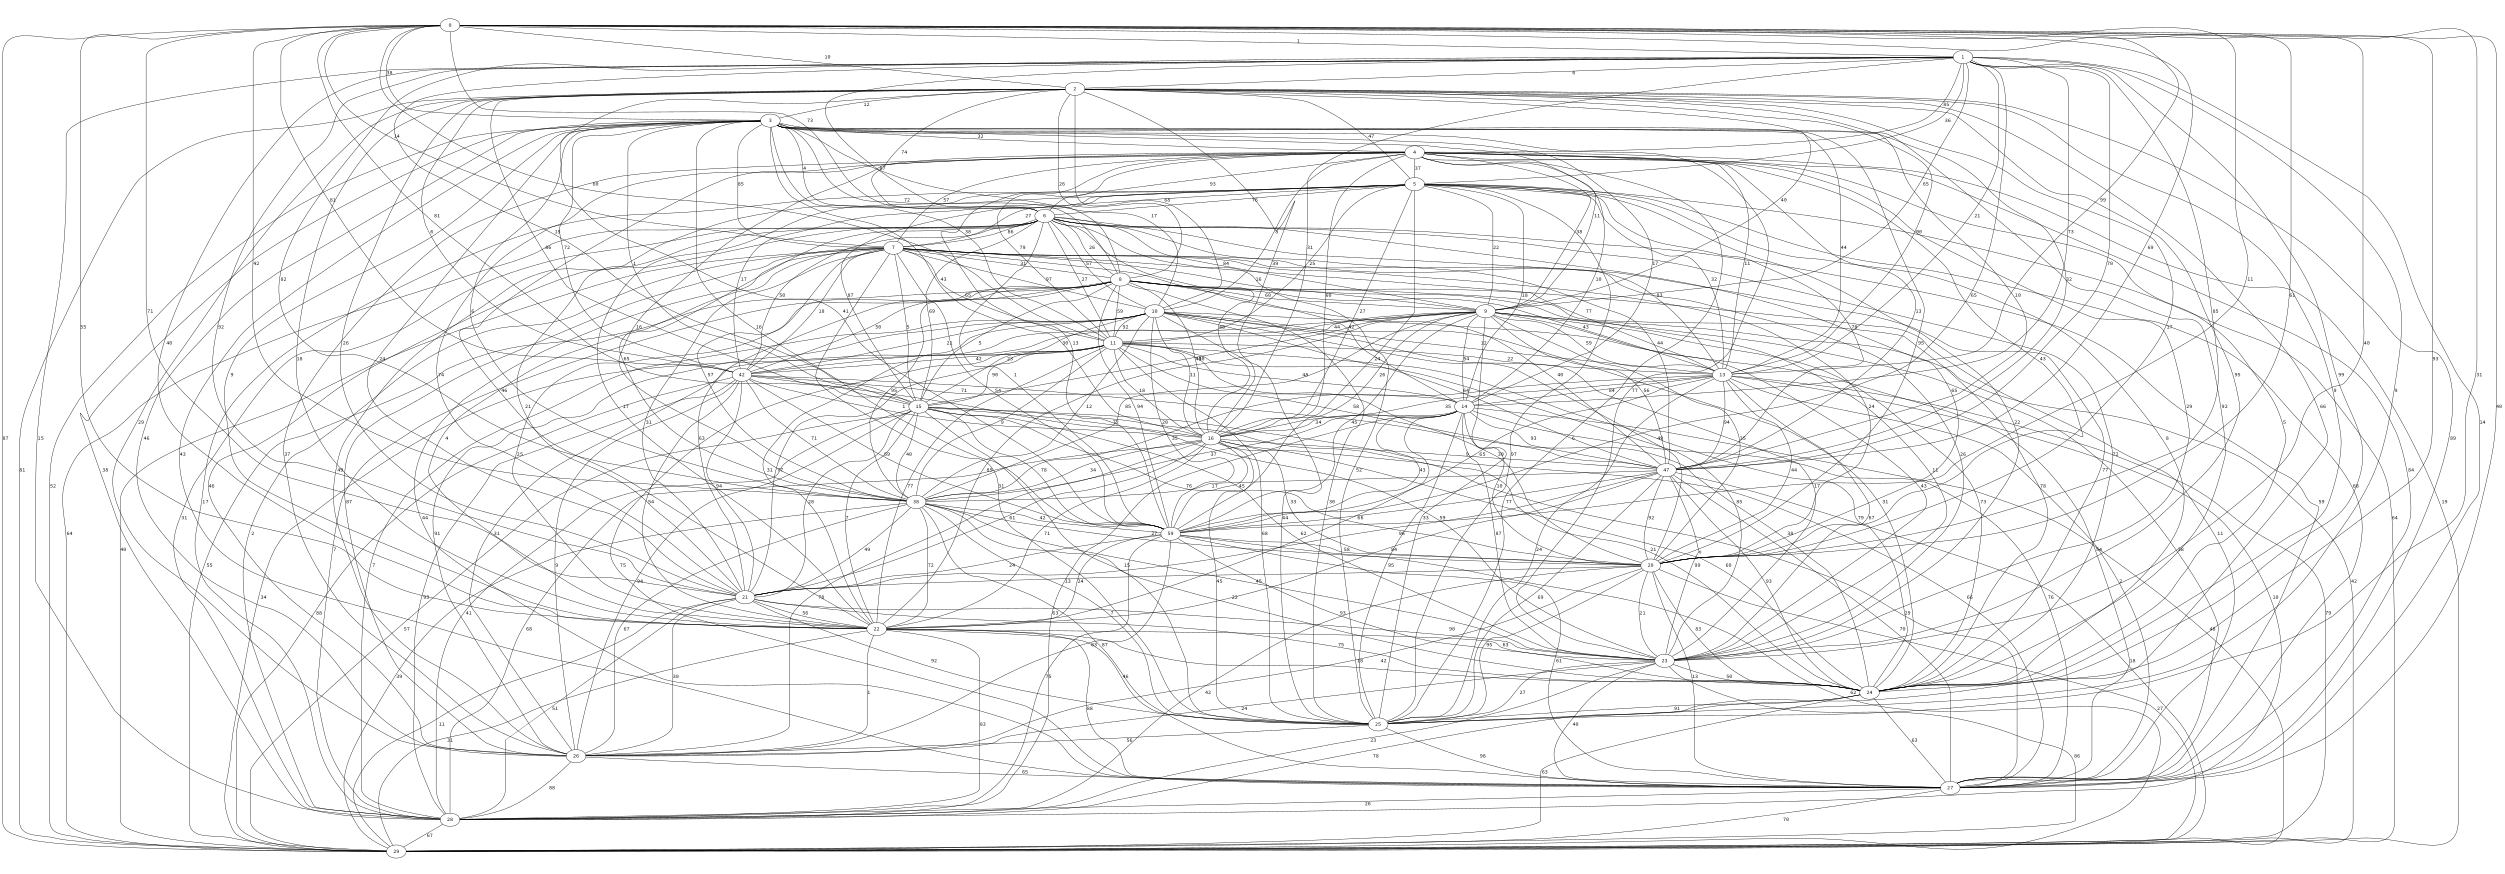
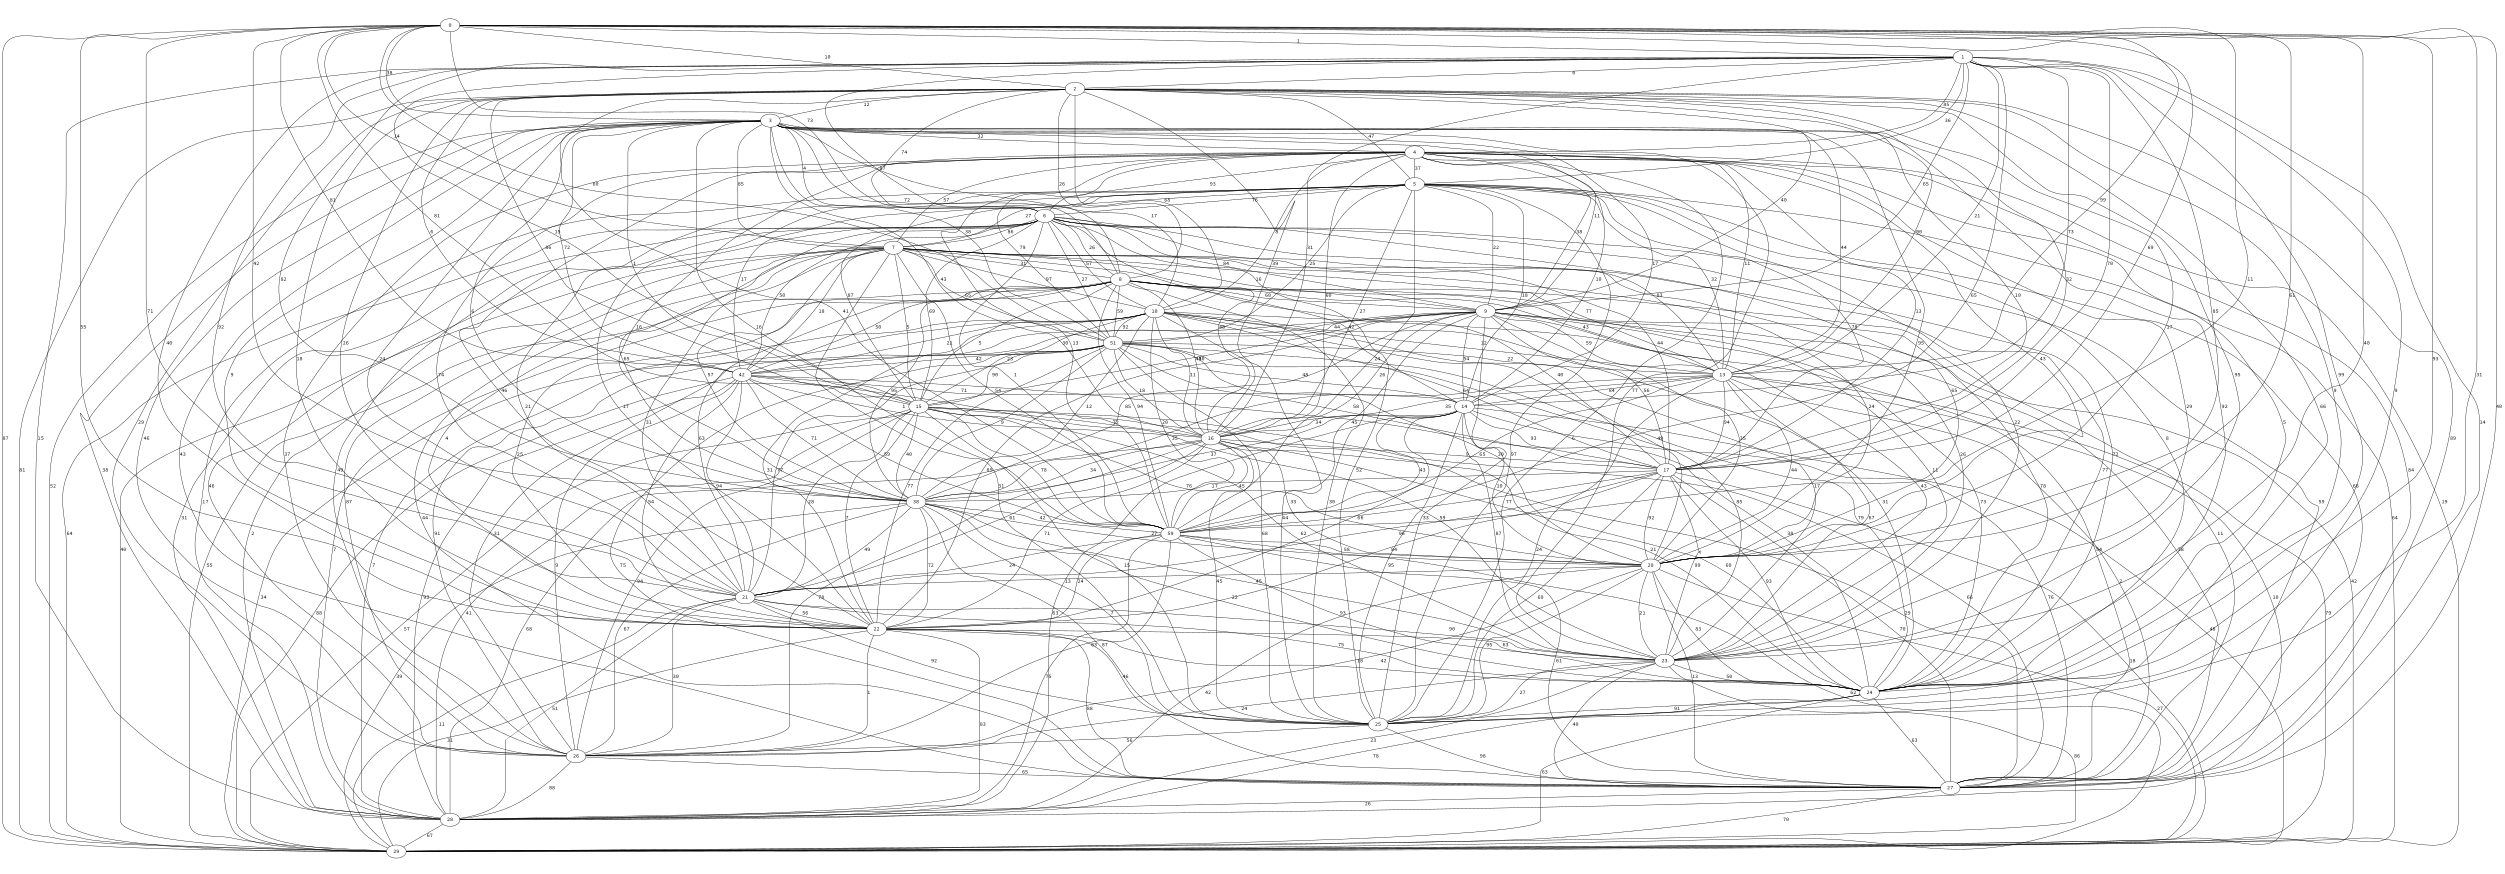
node "11": label "11" -> "51"
node "47": label "47" -> "17"
